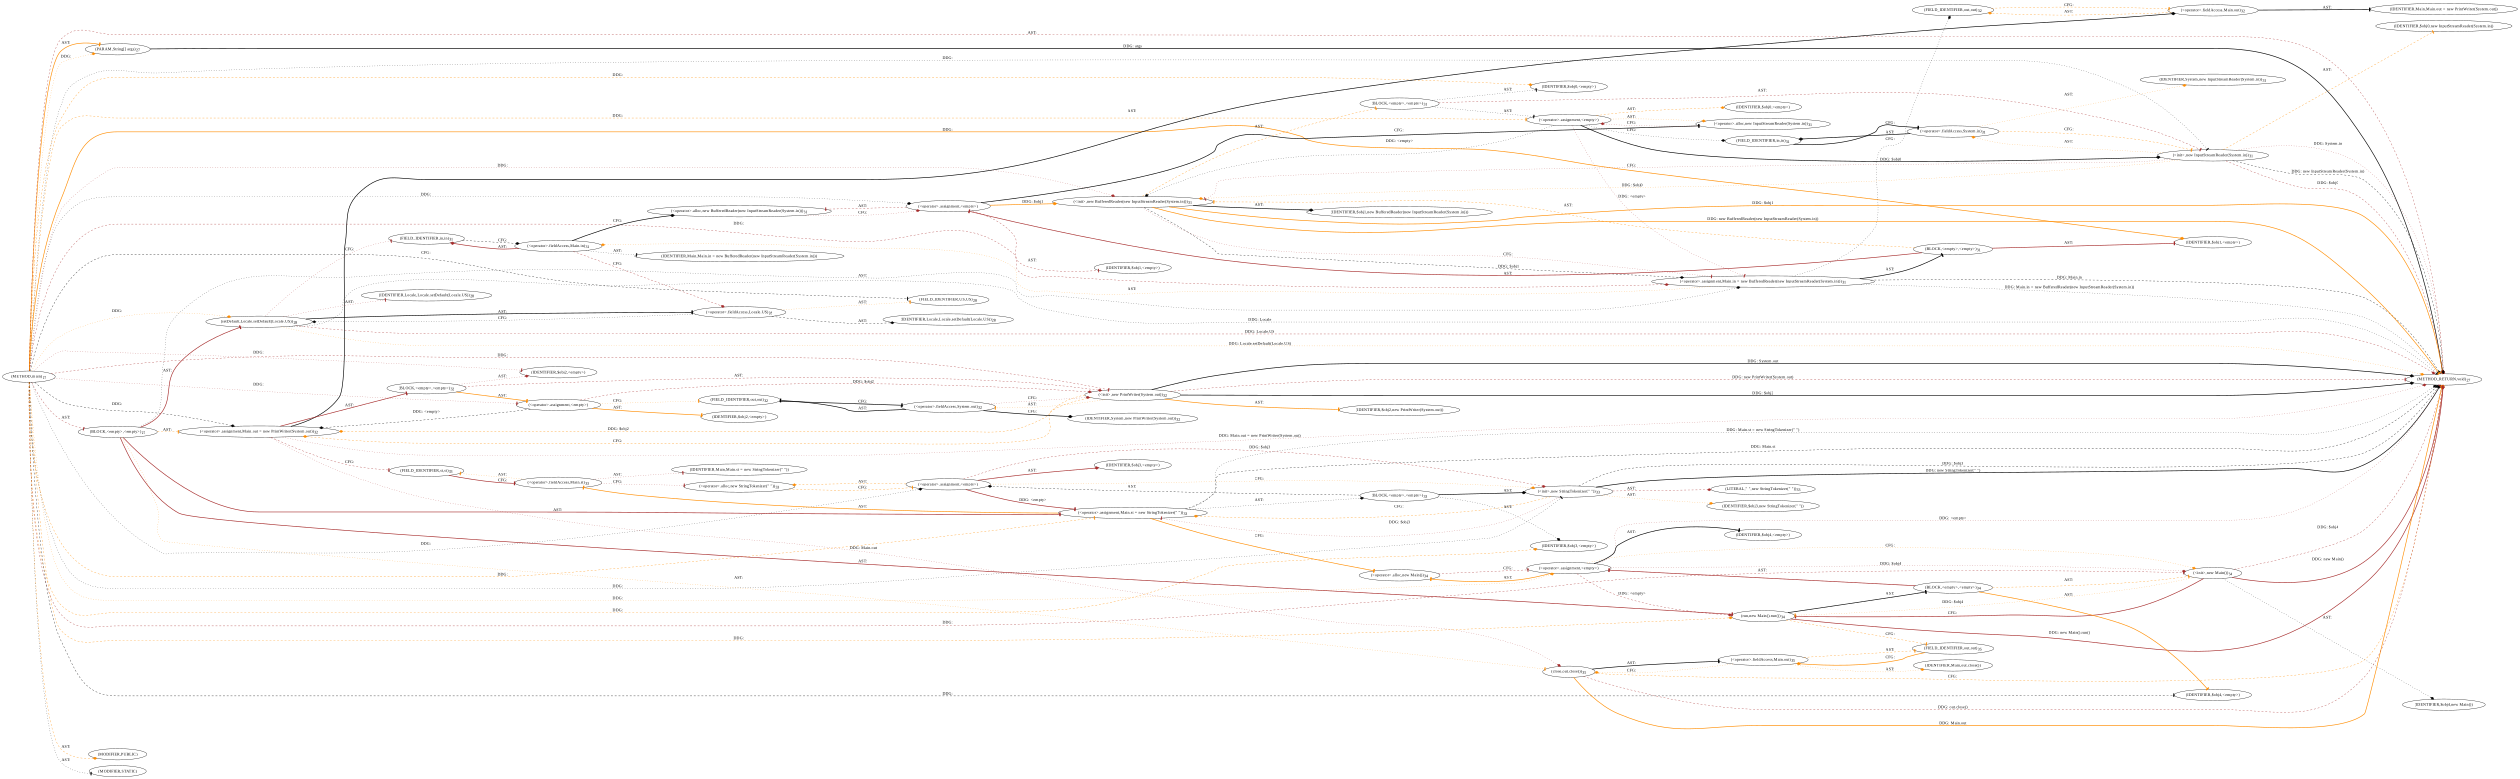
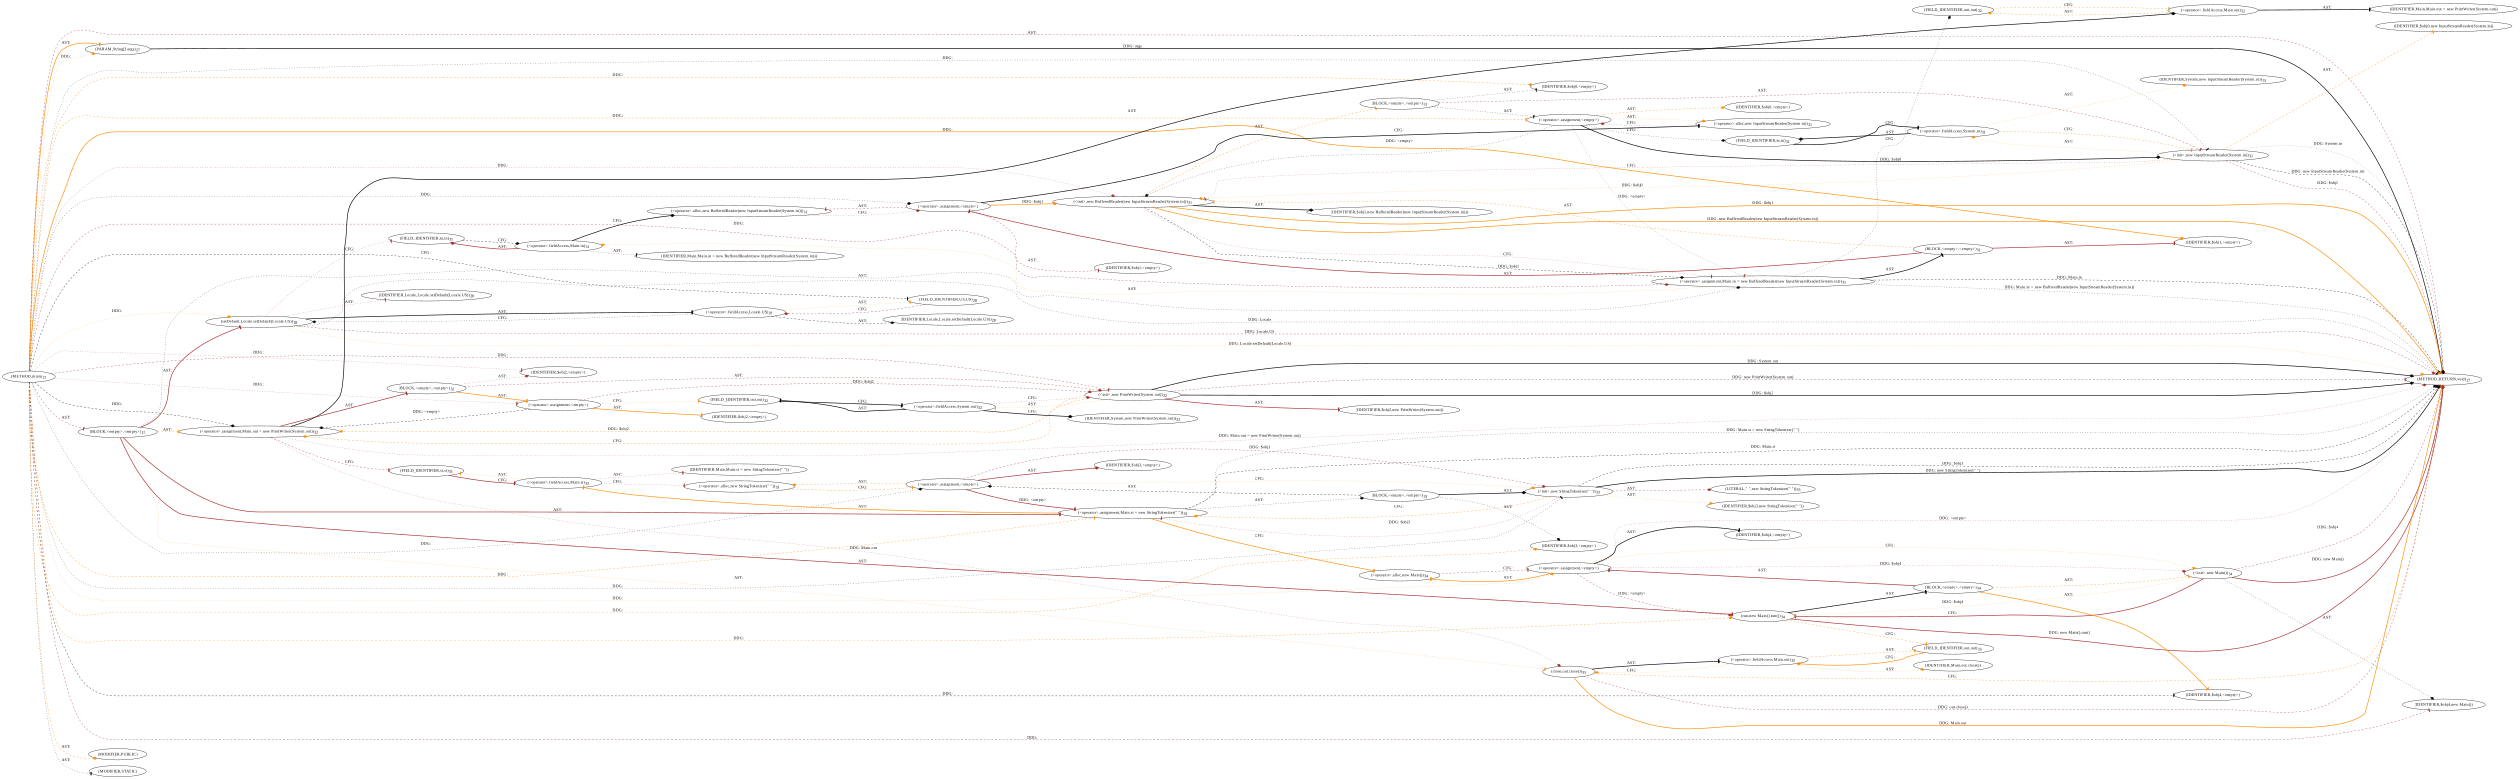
edge "(<operator>.fieldAccess,Main.in)" -> "(<operator>.fieldAccess,Locale.US)": now "(FIELD_IDENTIFIER,US,US)" -> "(<operator>.fieldAccess,Locale.US)"
edge "(<init>,new PrintWriter(System.out))" -> "(IDENTIFIER,$obj2,new PrintWriter(System.out))": color darkorange -> brown
edge "(METHOD,main)" -> "(<init>,new Main())": now "(METHOD,main)" -> "(IDENTIFIER,$obj4,new Main())"
